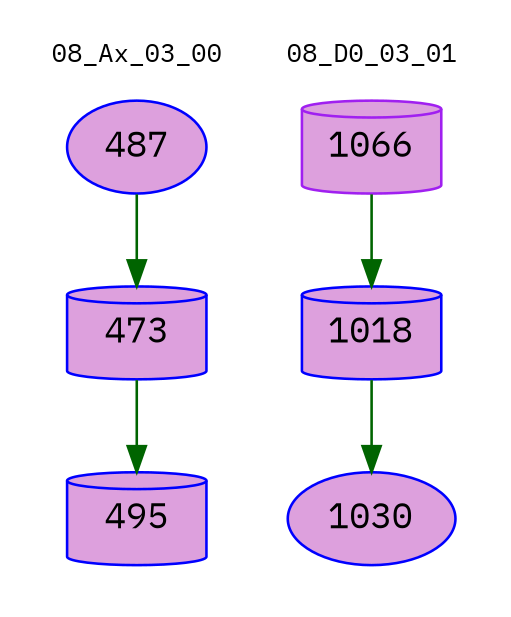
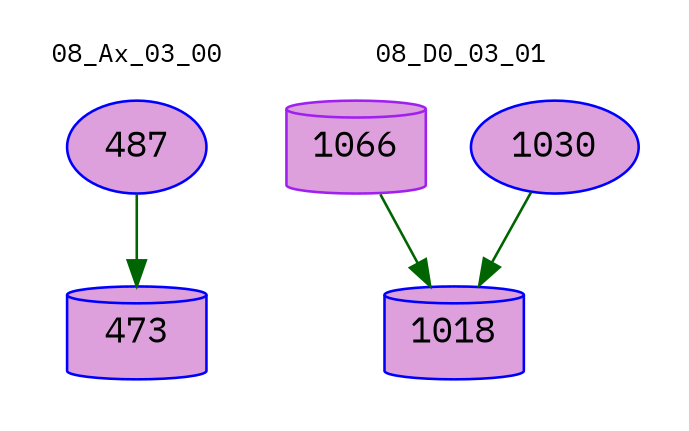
edge "1018" -> "1030": reversed
node "495": removed
